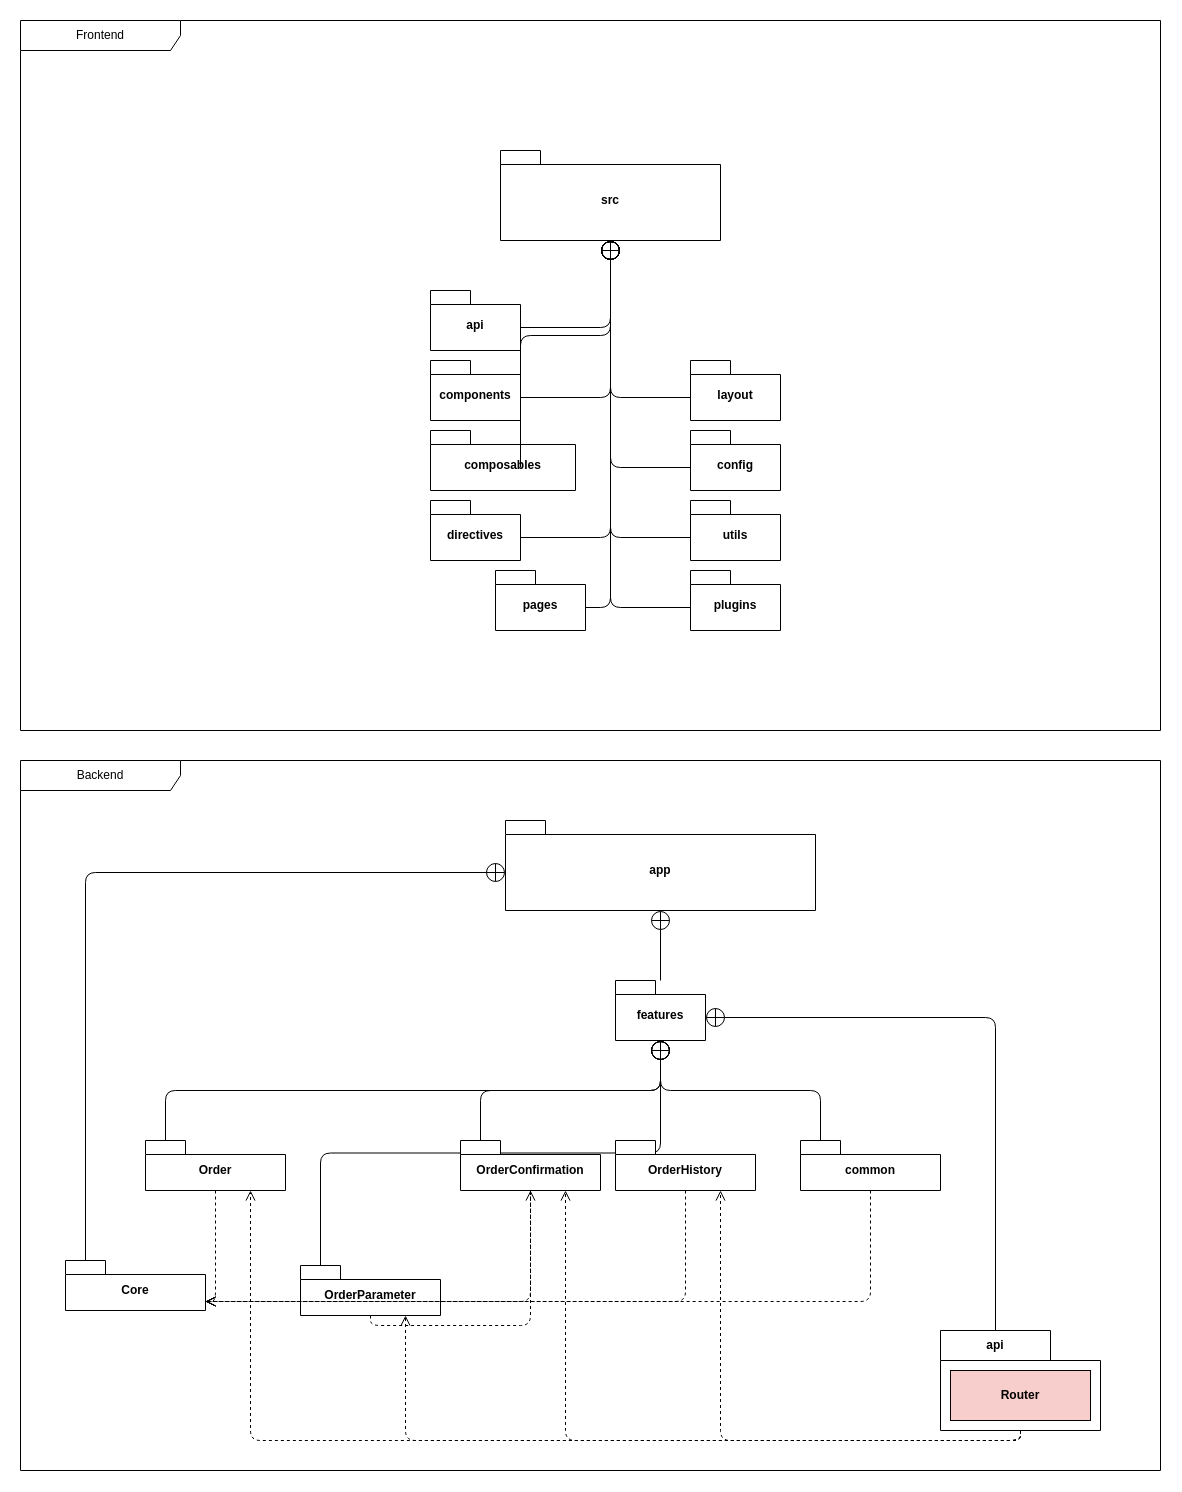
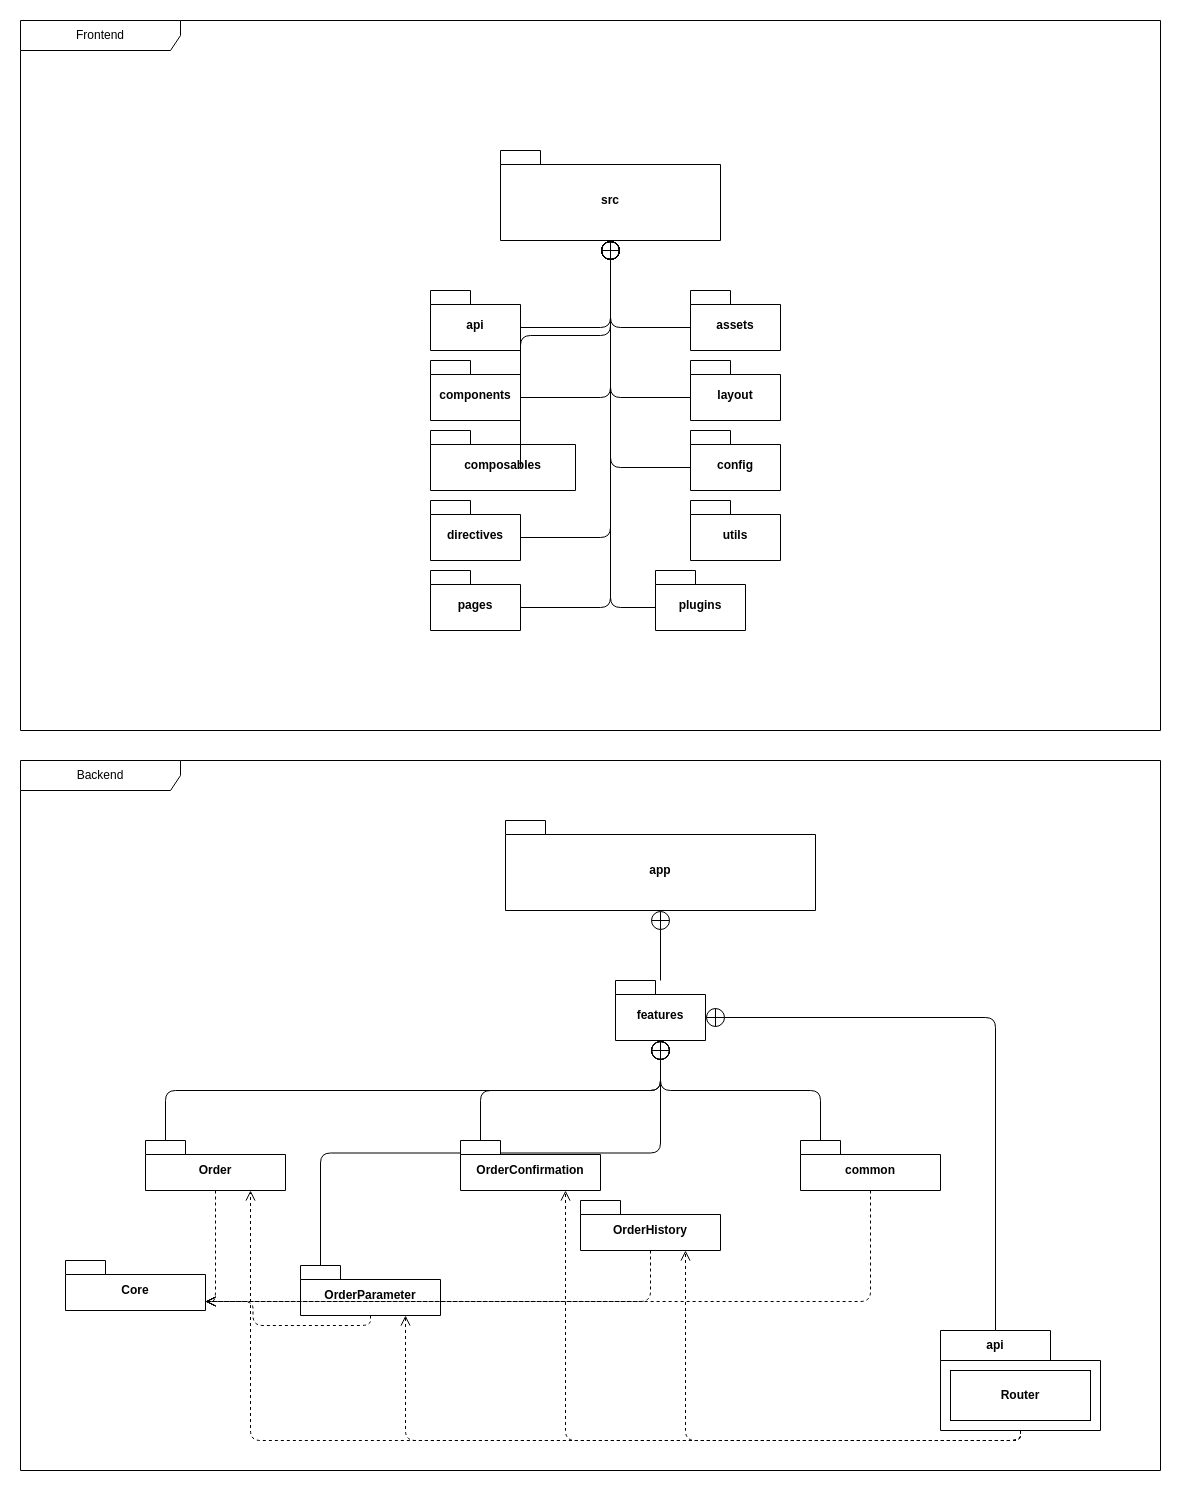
node "assets": added
edge "assets" -> "src": added
edge "utils" -> "src": removed
node "pages": moved (541, 601) -> (476, 601)
node "plugins": moved (736, 601) -> (701, 601)
edge "Core" -> "app": removed
node "OrderHistory": moved (686, 1166) -> (651, 1226)
edge "OrderConfirmation" -> "Core": removed
edge "OrderParameter" -> "OrderConfirmation": now "OrderParameter" -> "Core"
node "Router": fillcolor #f8cecc -> #ffffff
